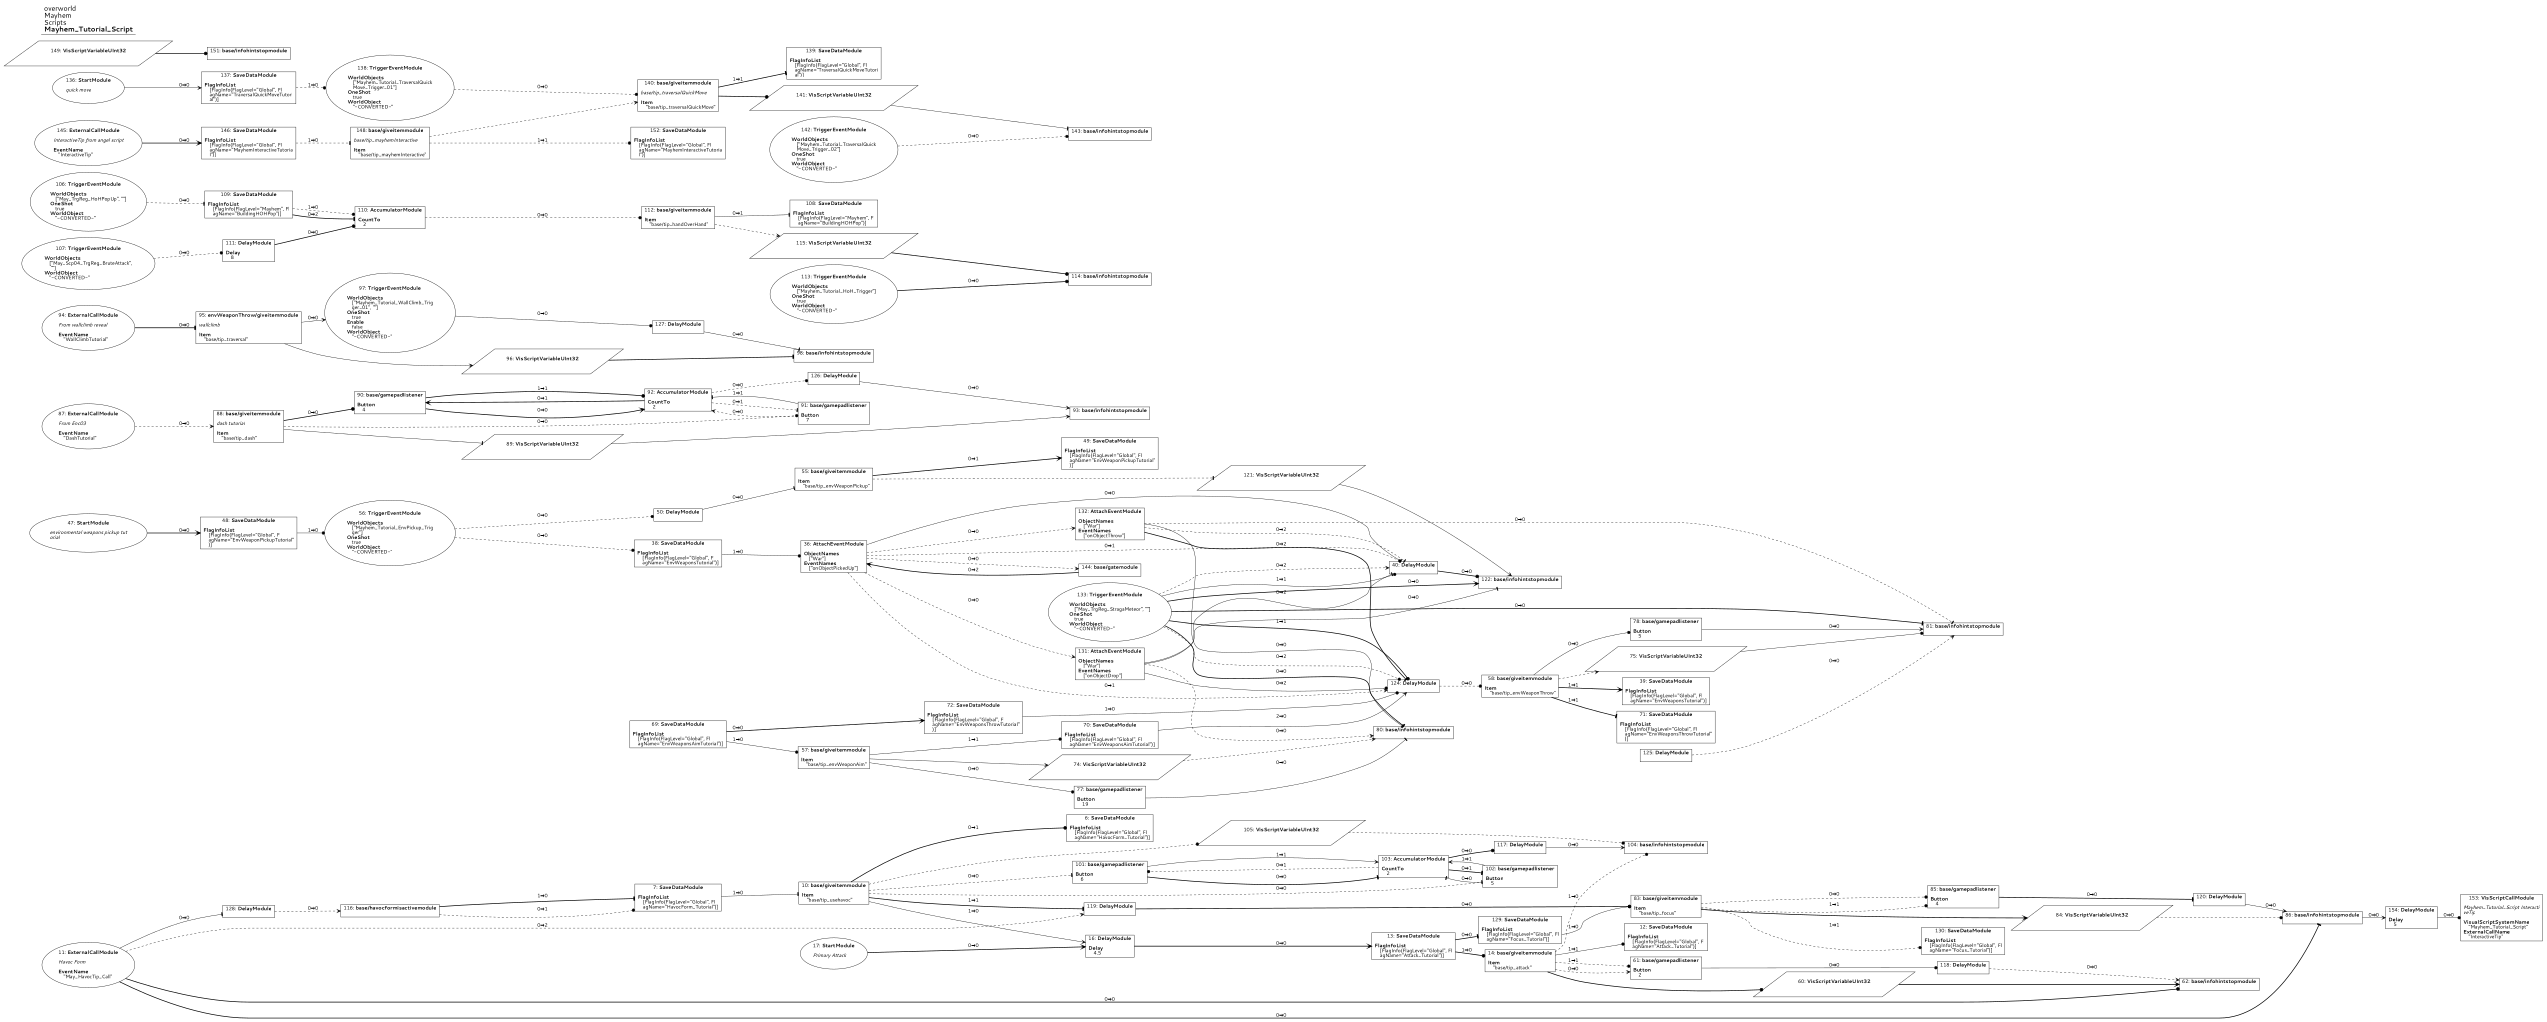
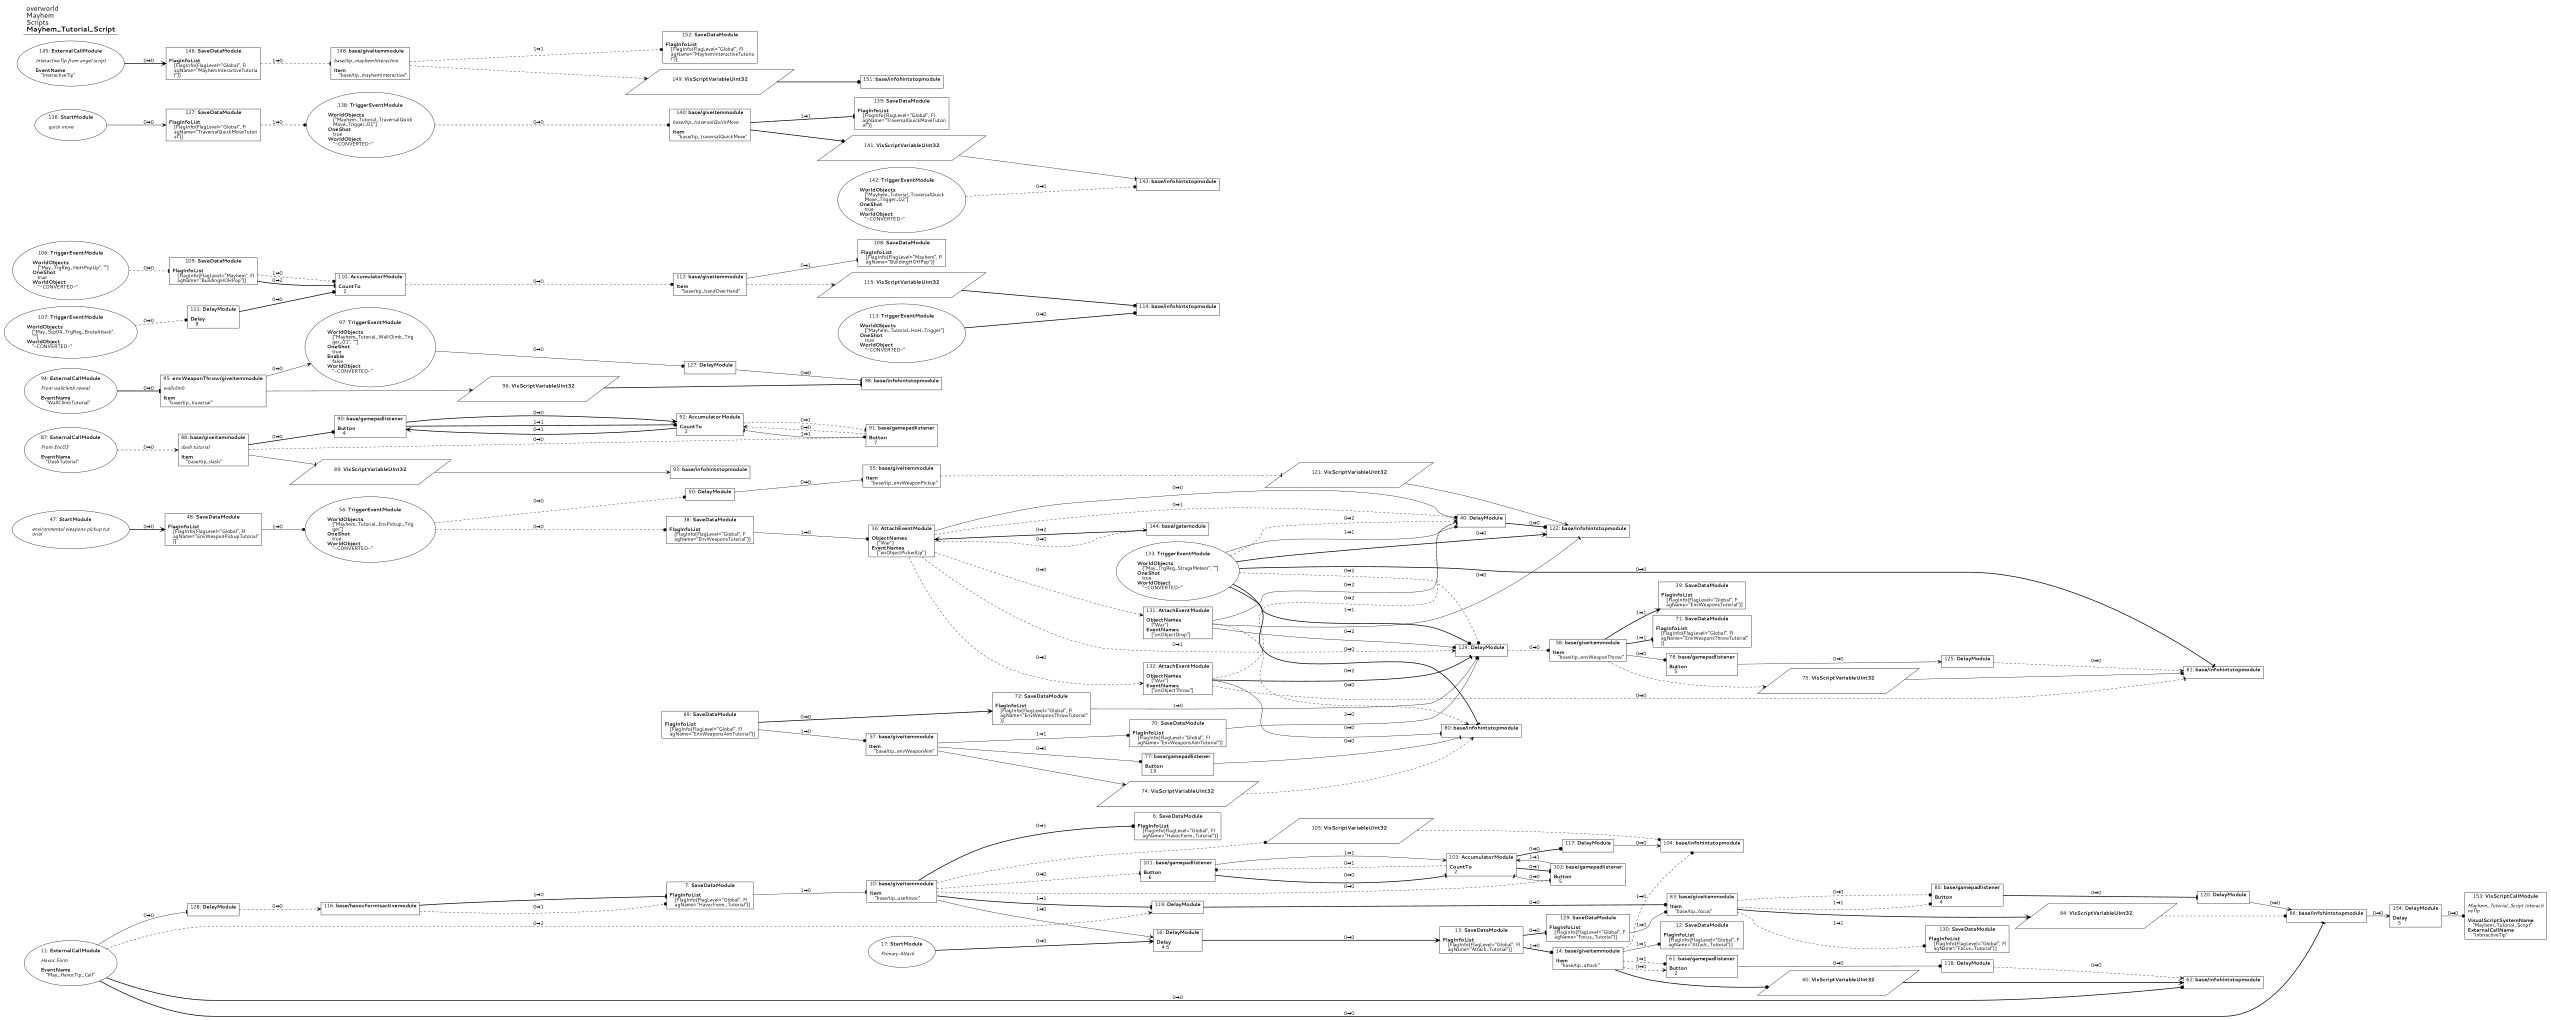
edge "148:" -> "140:": now "148:" -> "149:"
node "126:": removed
node "49:": removed
edge "78:" -> "81:": now "78:" -> "125:"
